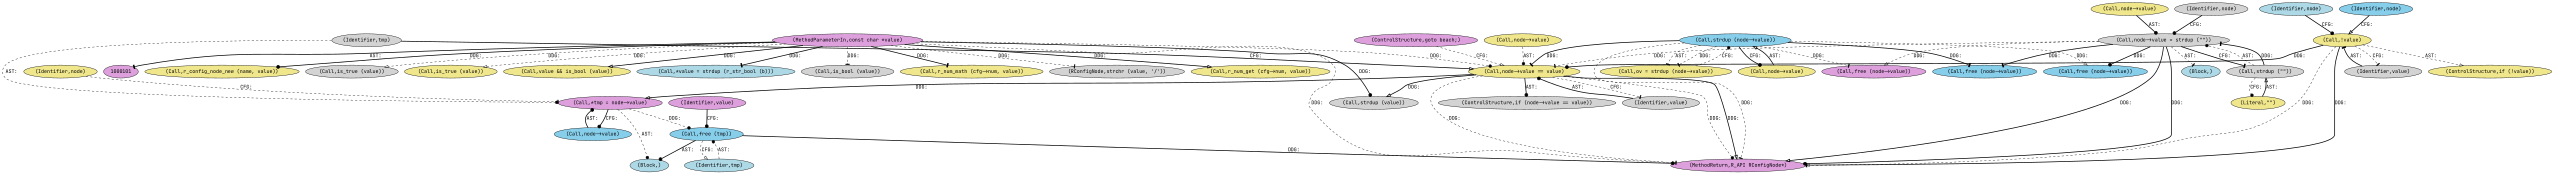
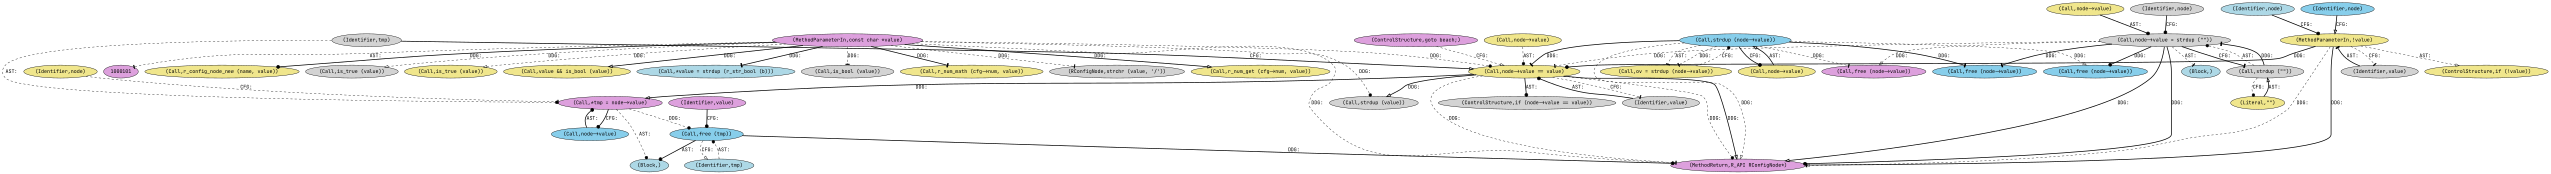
node "(Call,!value)": label "(Call,!value)" -> "(MethodParameterIn,!value)"
edge "(MethodParameterIn,const char *value)" -> "(Call,strdup (value))": style bold -> dashed
edge "(MethodParameterIn,const char *value)" -> "1000101": style bold -> dashed
edge "(Call,strdup (node->value))" -> "(MethodReturn,R_API RConfigNode*)": arrowhead tee -> onormal
